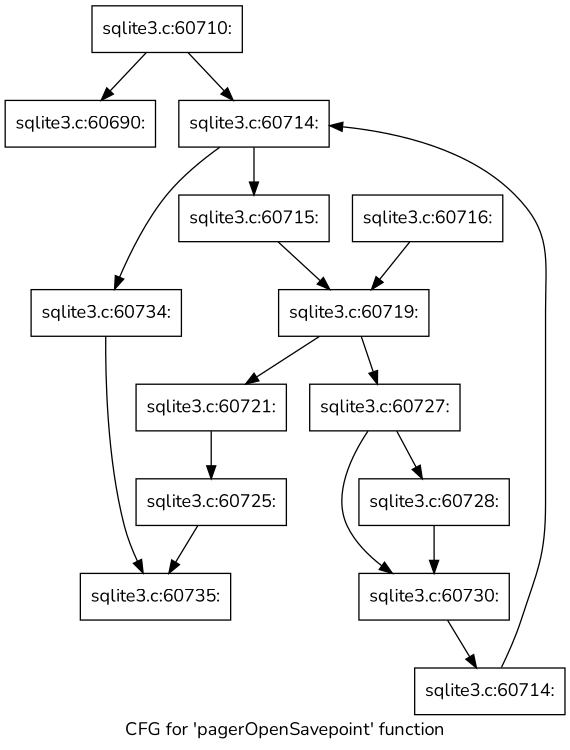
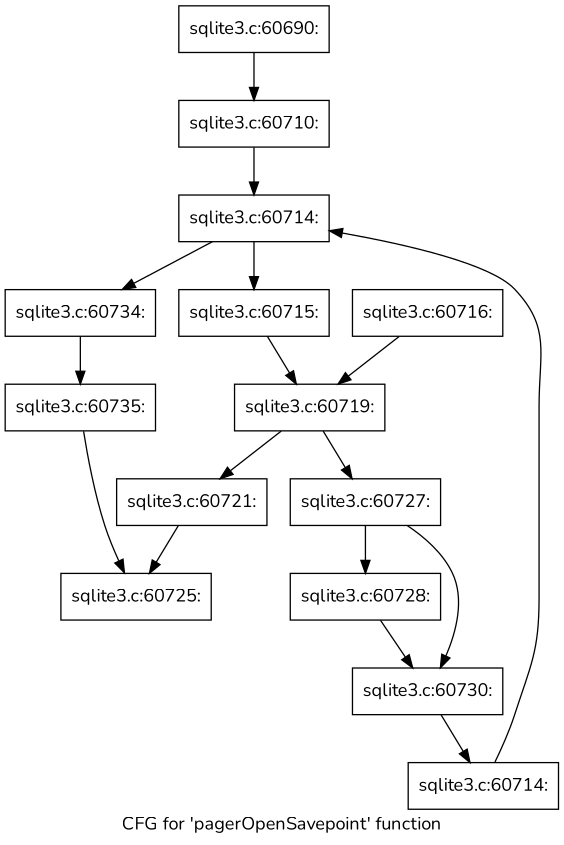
edge "sqlite3.c:60710:" -> "sqlite3.c:60690:": reversed
edge "sqlite3.c:60725:" -> "sqlite3.c:60735:": reversed
